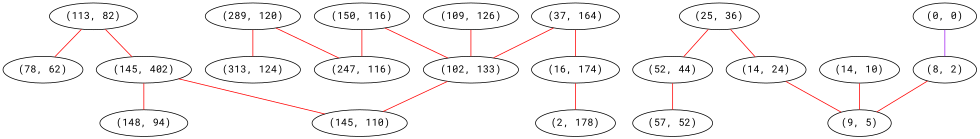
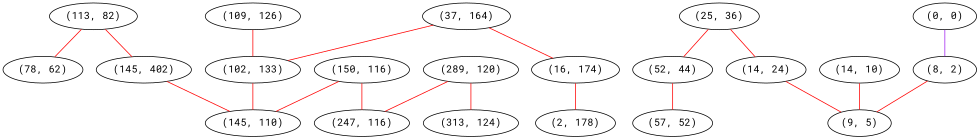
edge "(150, 116)" -- "(102, 133)": now "(150, 116)" -- "(145, 110)"
node "(148, 94)": removed
